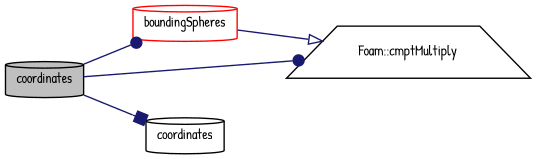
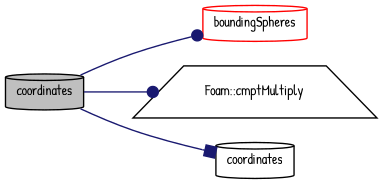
edge "boundingSpheres" -> "Foam::cmptMultiply": removed
